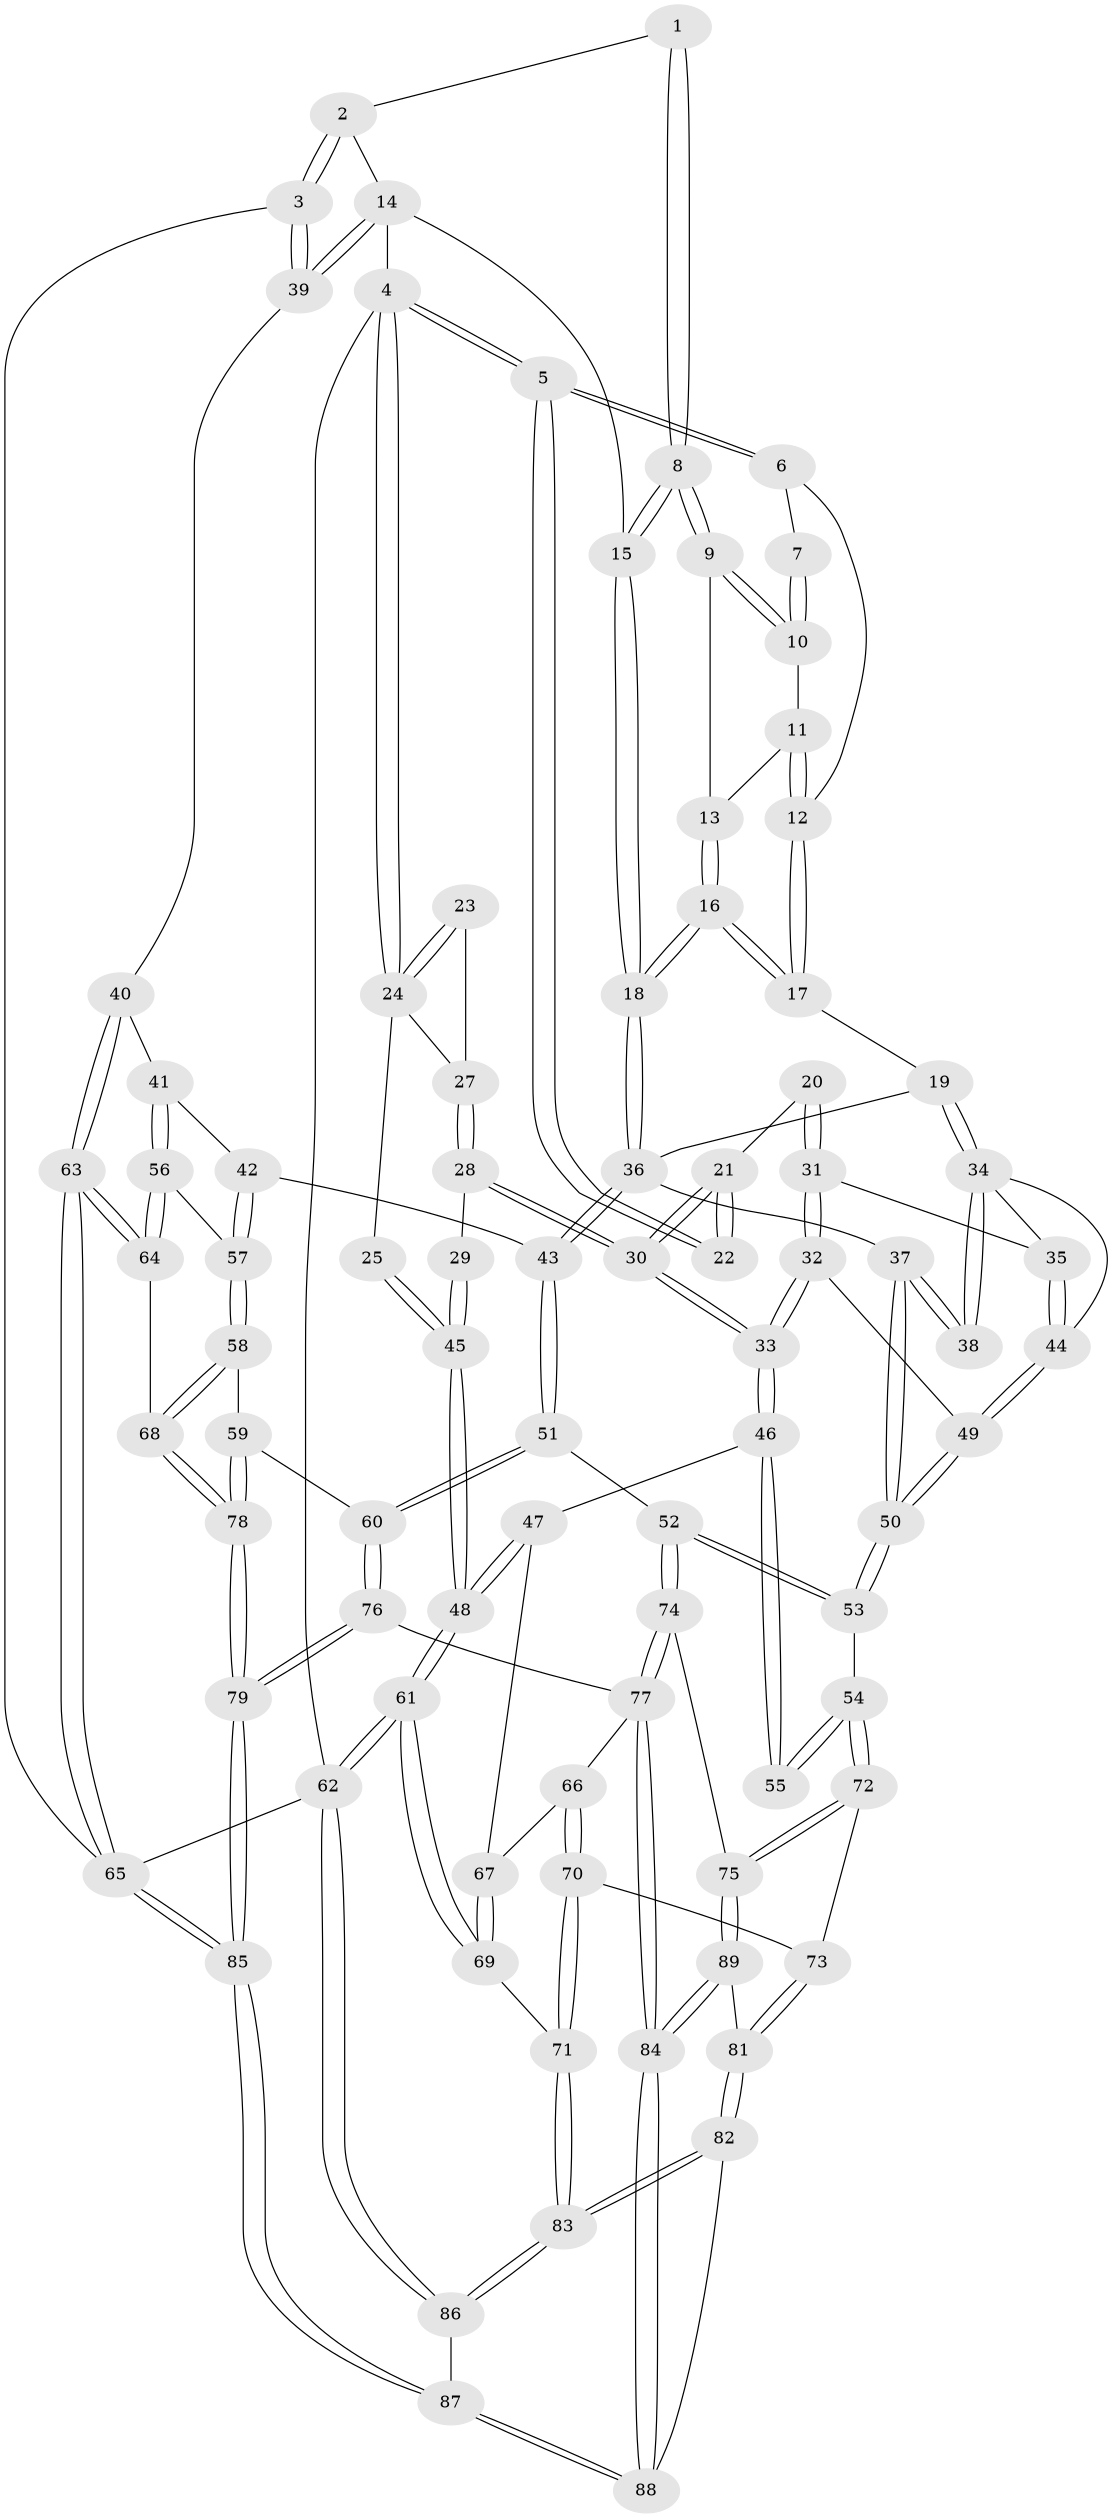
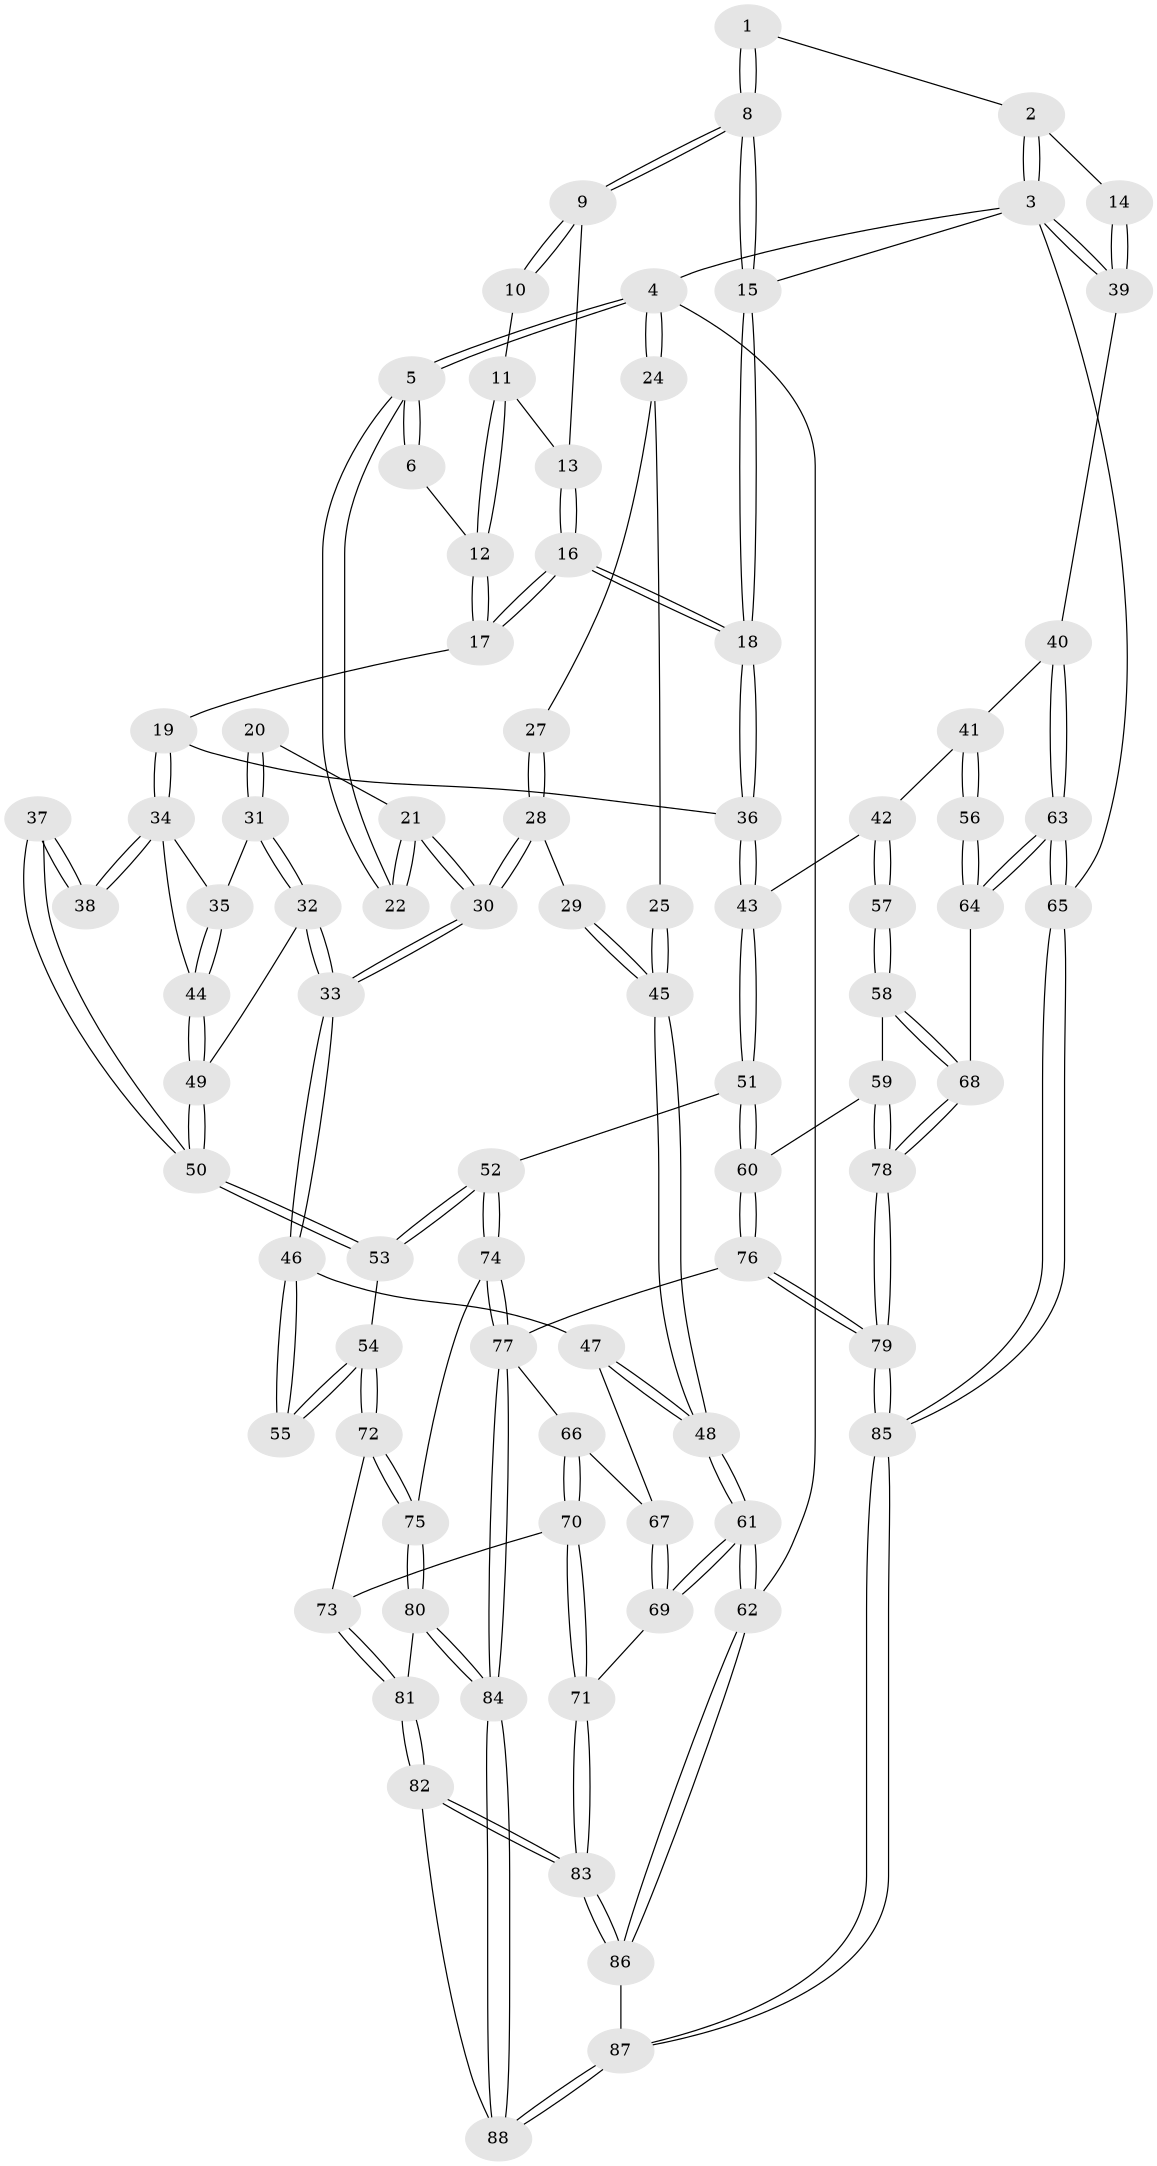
edge "14" -- "4": now "3" -- "4"
edge "14" -- "15": now "3" -- "15"
node "7": removed
node "23": removed
edge "36" -- "37": removed
edge "56" -- "57": removed
edge "62" -- "65": removed
node "89": label "89" -> "80"
